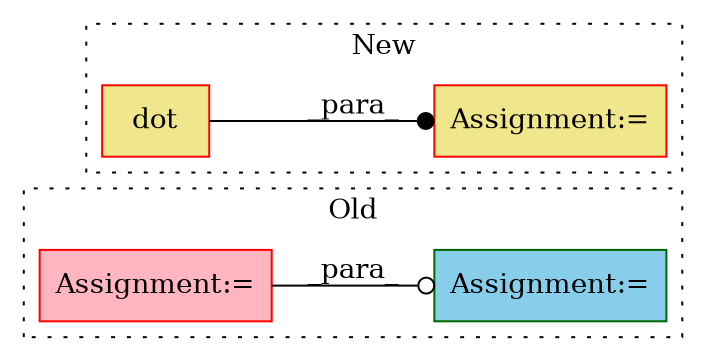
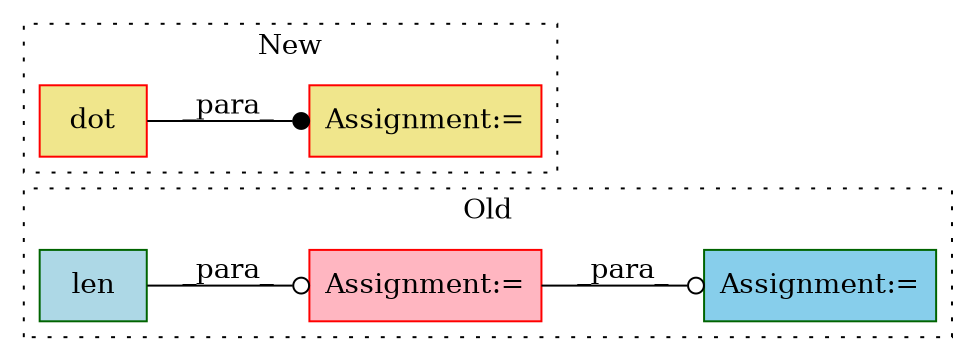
node "len": added
